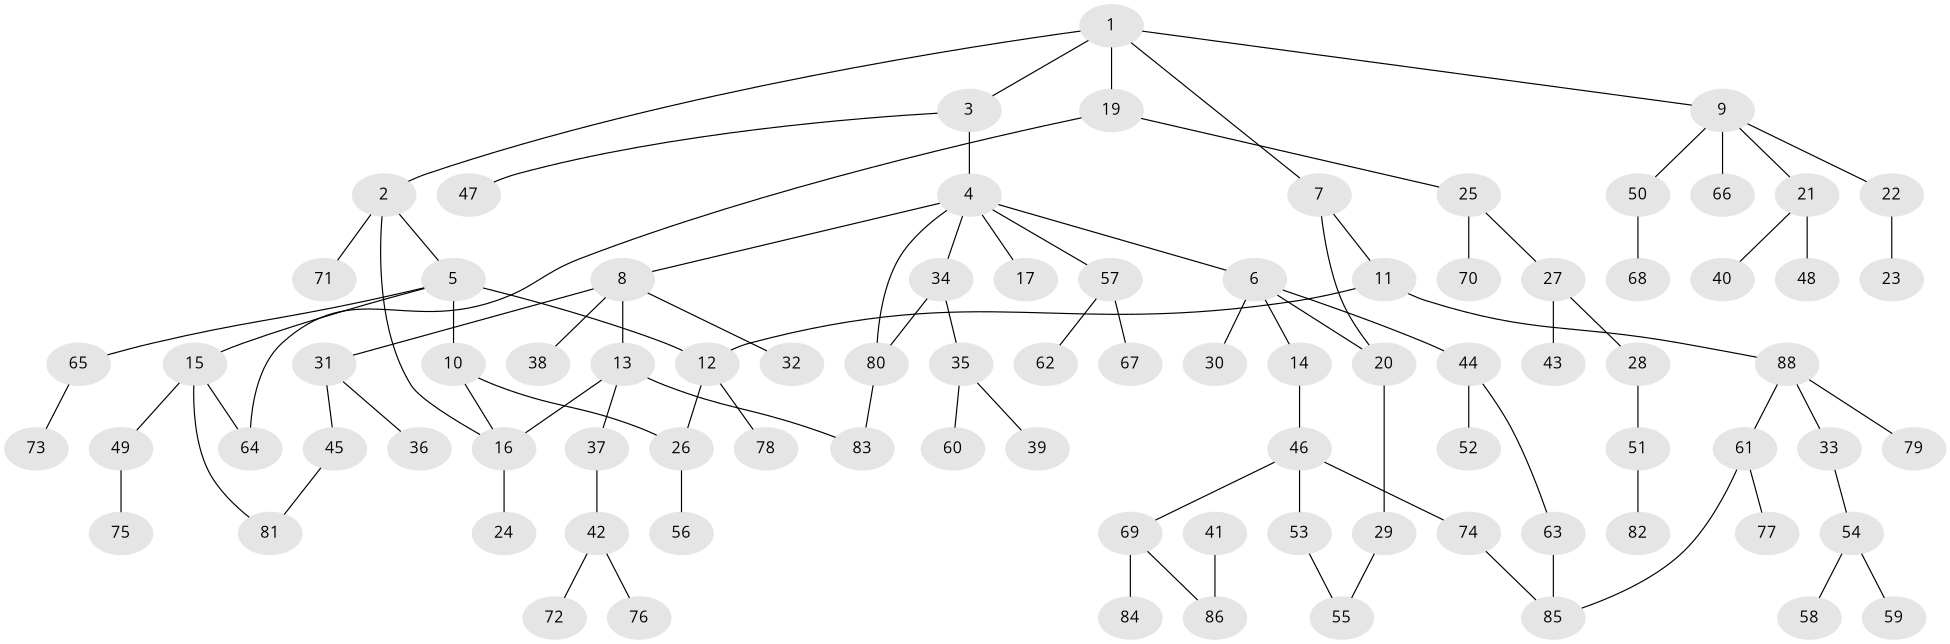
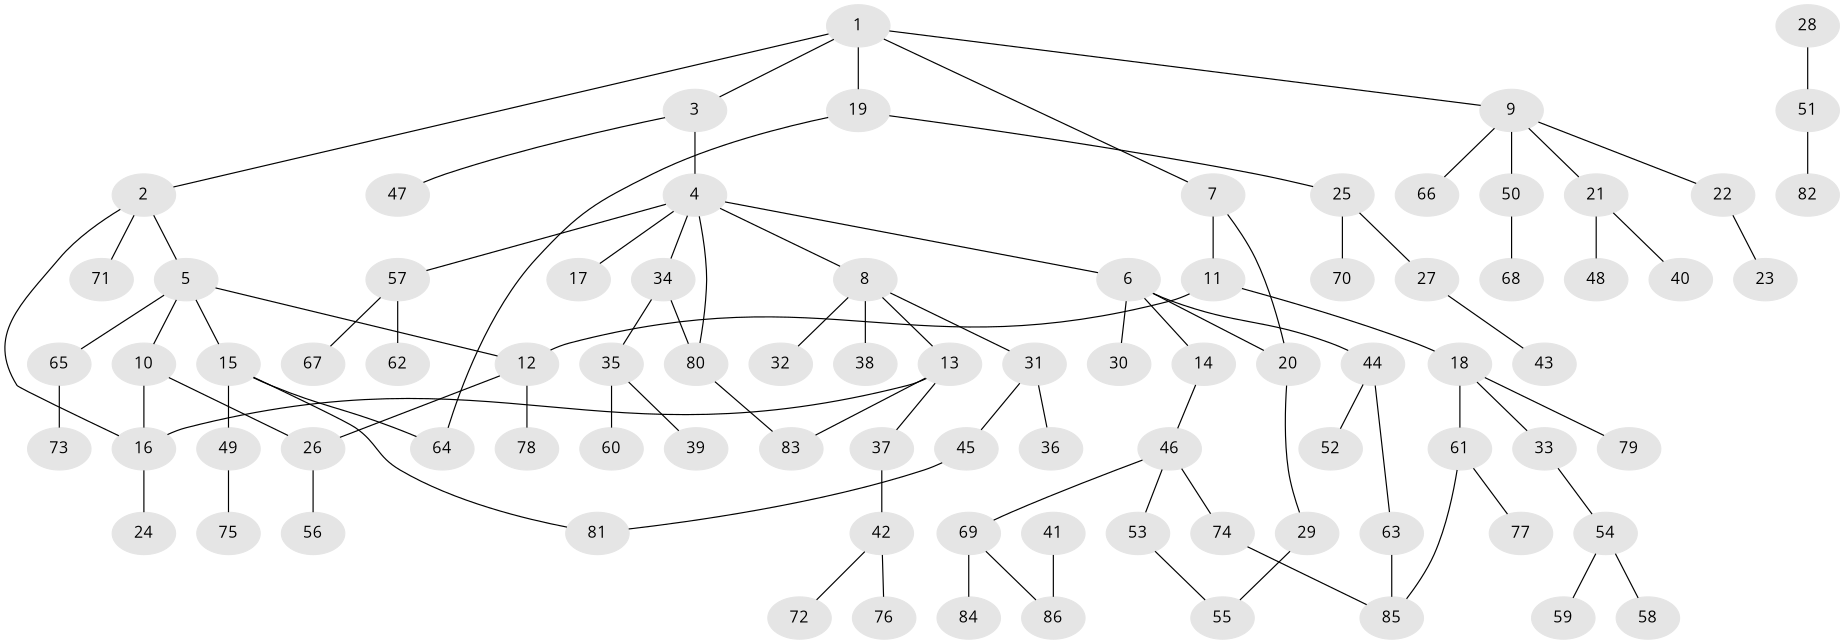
edge "27" -- "28": removed
node "88": label "88" -> "18"
